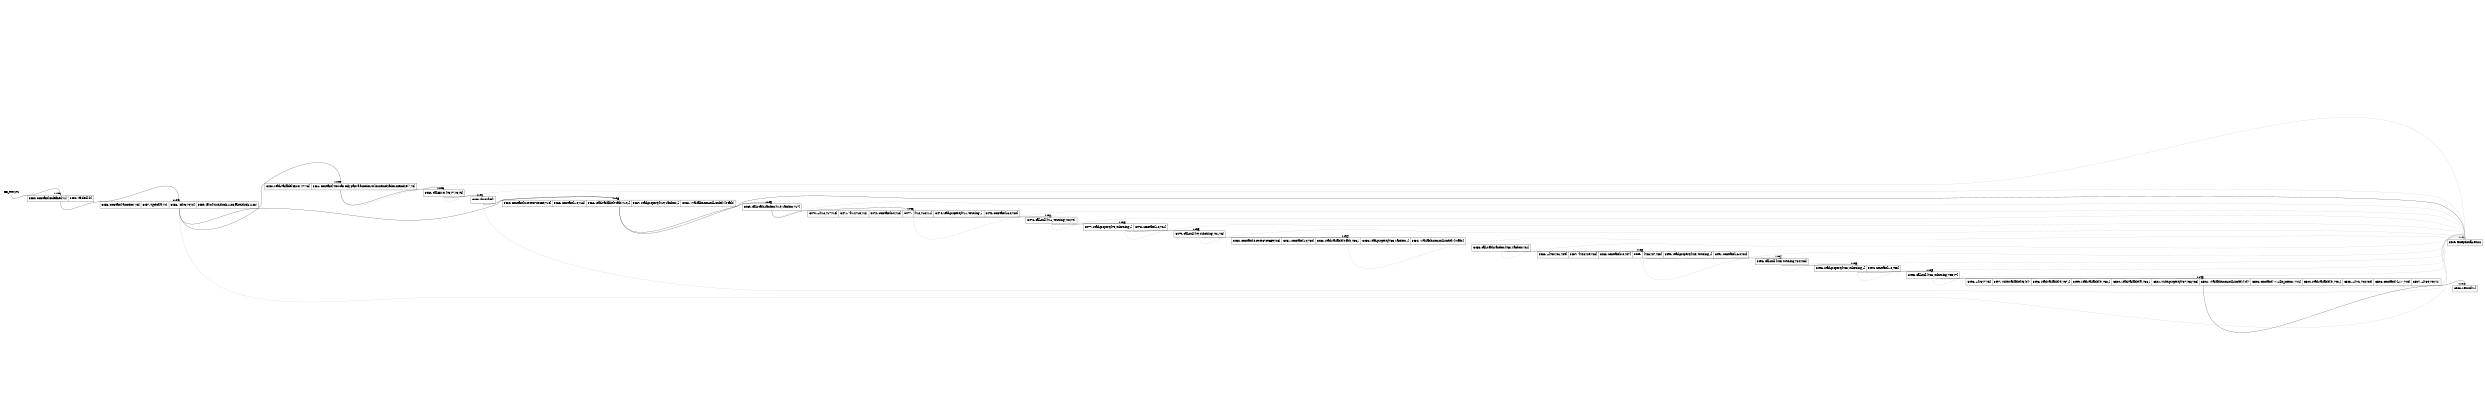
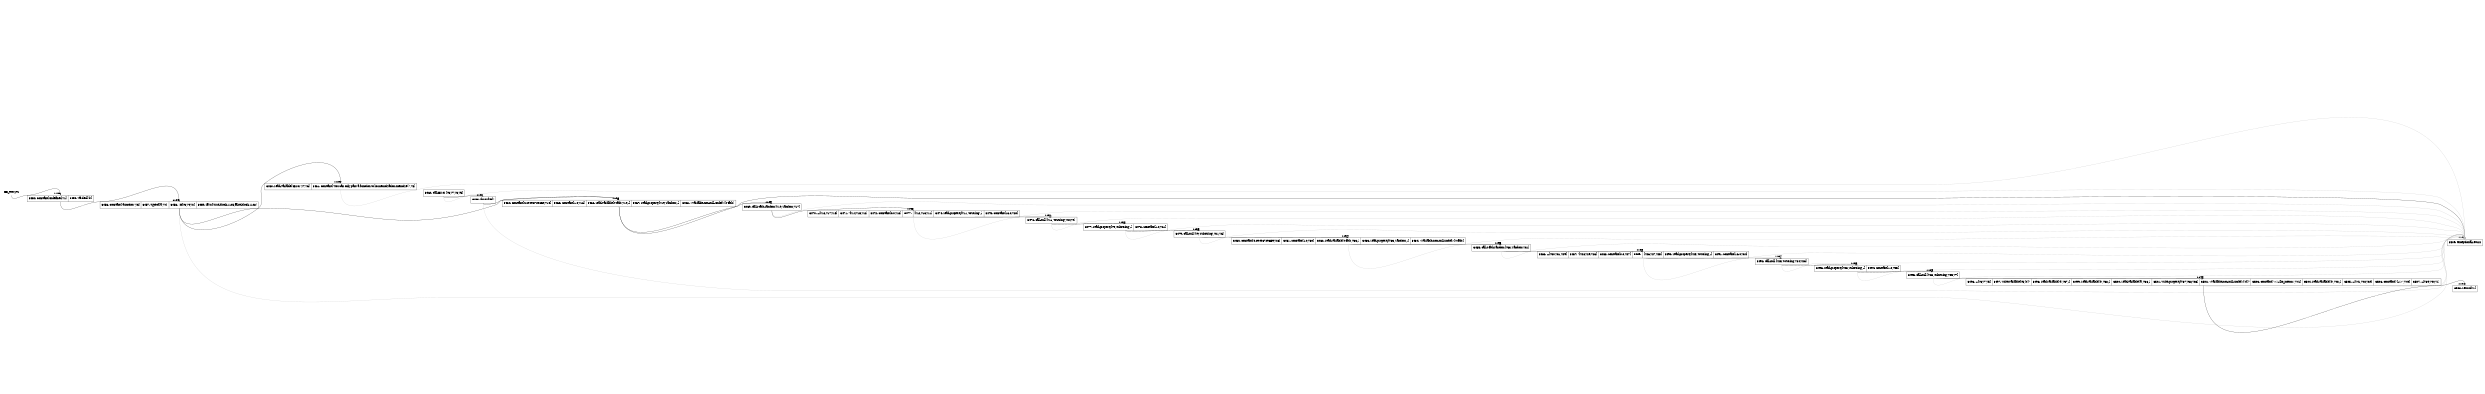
edge "3460: read-variable['Error',v7,v6]" -> "3462: call-Error [v6,v7,v8,v5]": removed
edge "3480: constant[4.294967296E9,v28]" -> "3485: call-Math.random [v33,'random',v31]": added
